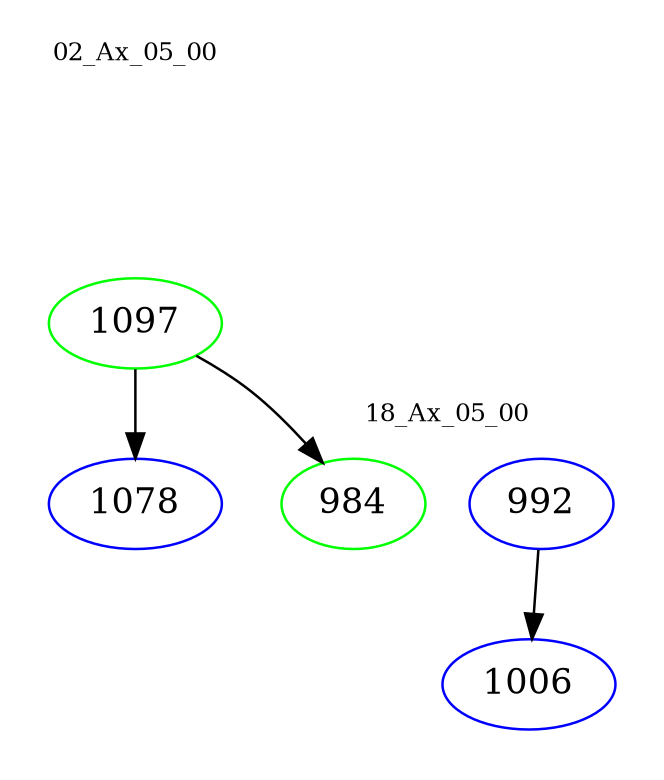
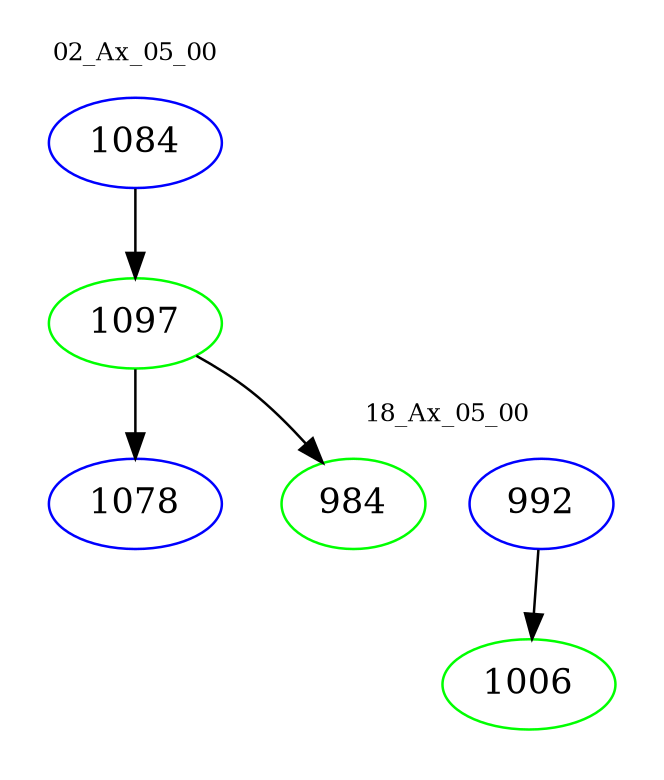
node "1084": added
node "1006": color blue -> green
